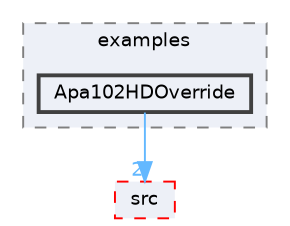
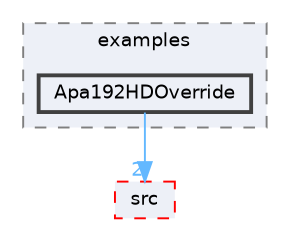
node "Apa102HDOverride": label "Apa102HDOverride" -> "Apa192HDOverride"
